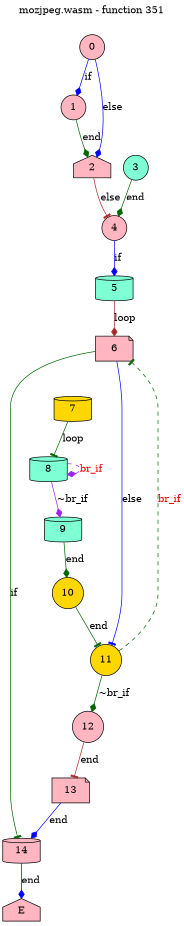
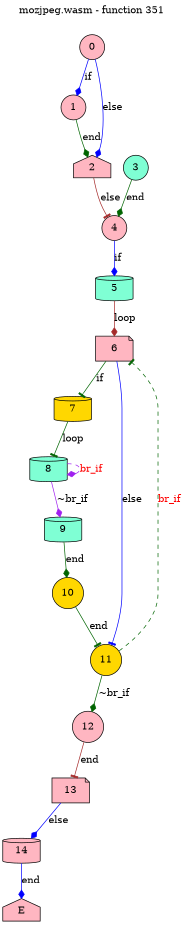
edge "6" -> "14": now "6" -> "7"
edge "13" -> "14": label "end" -> "else"
